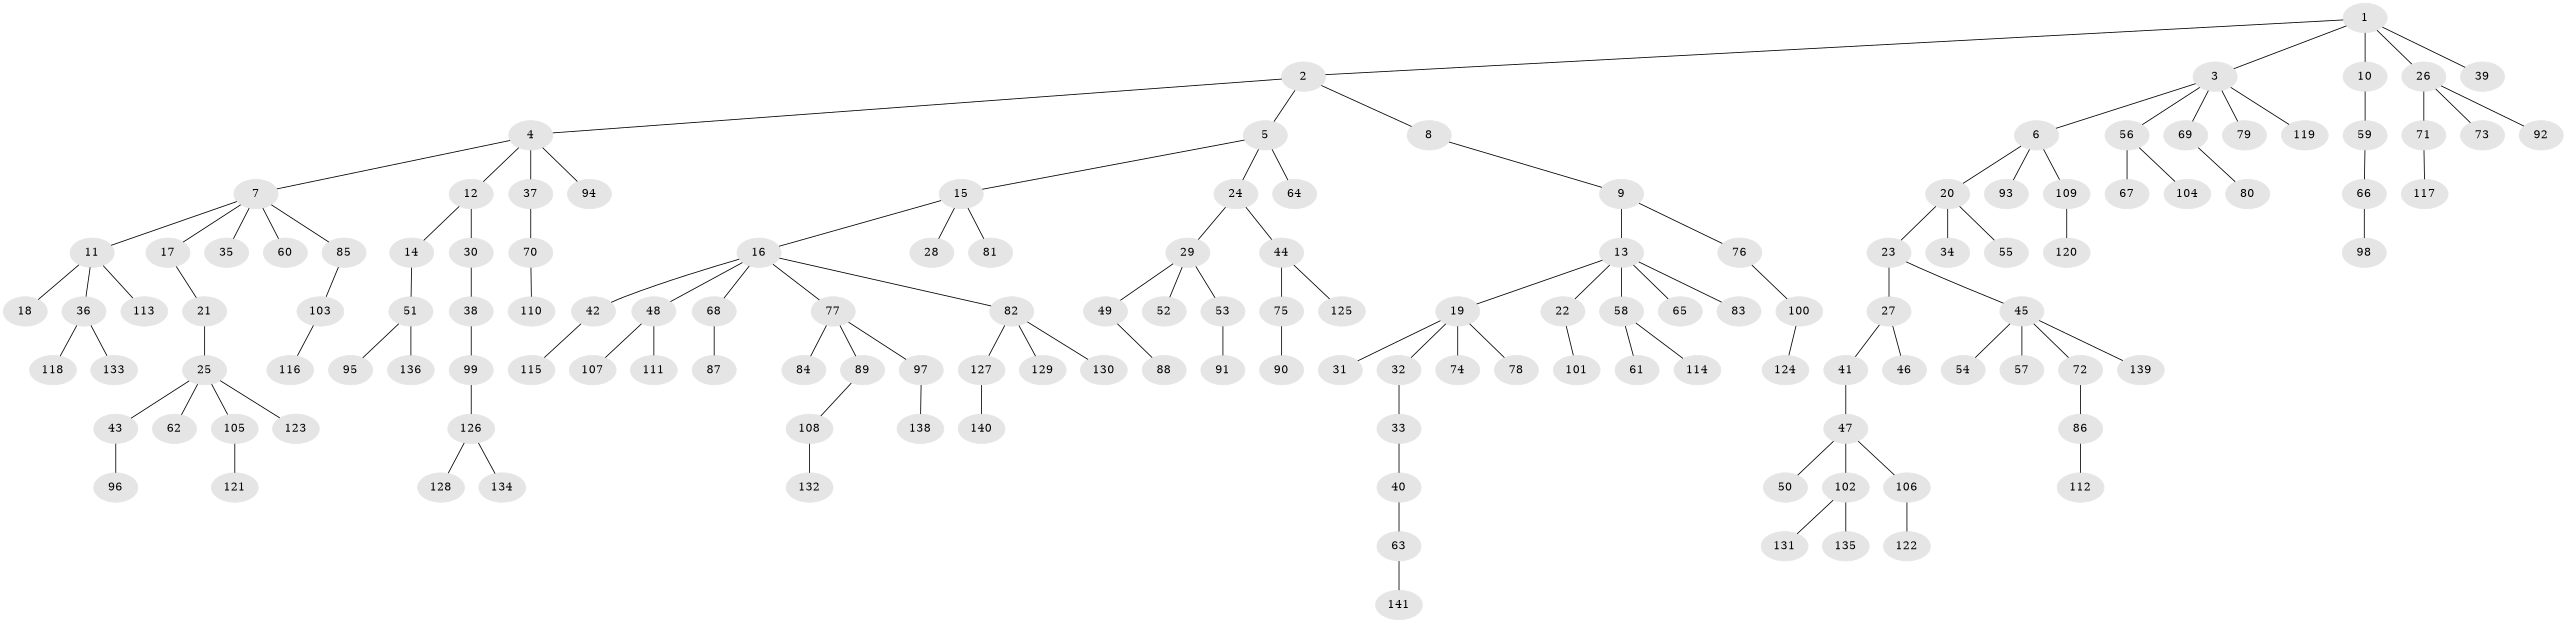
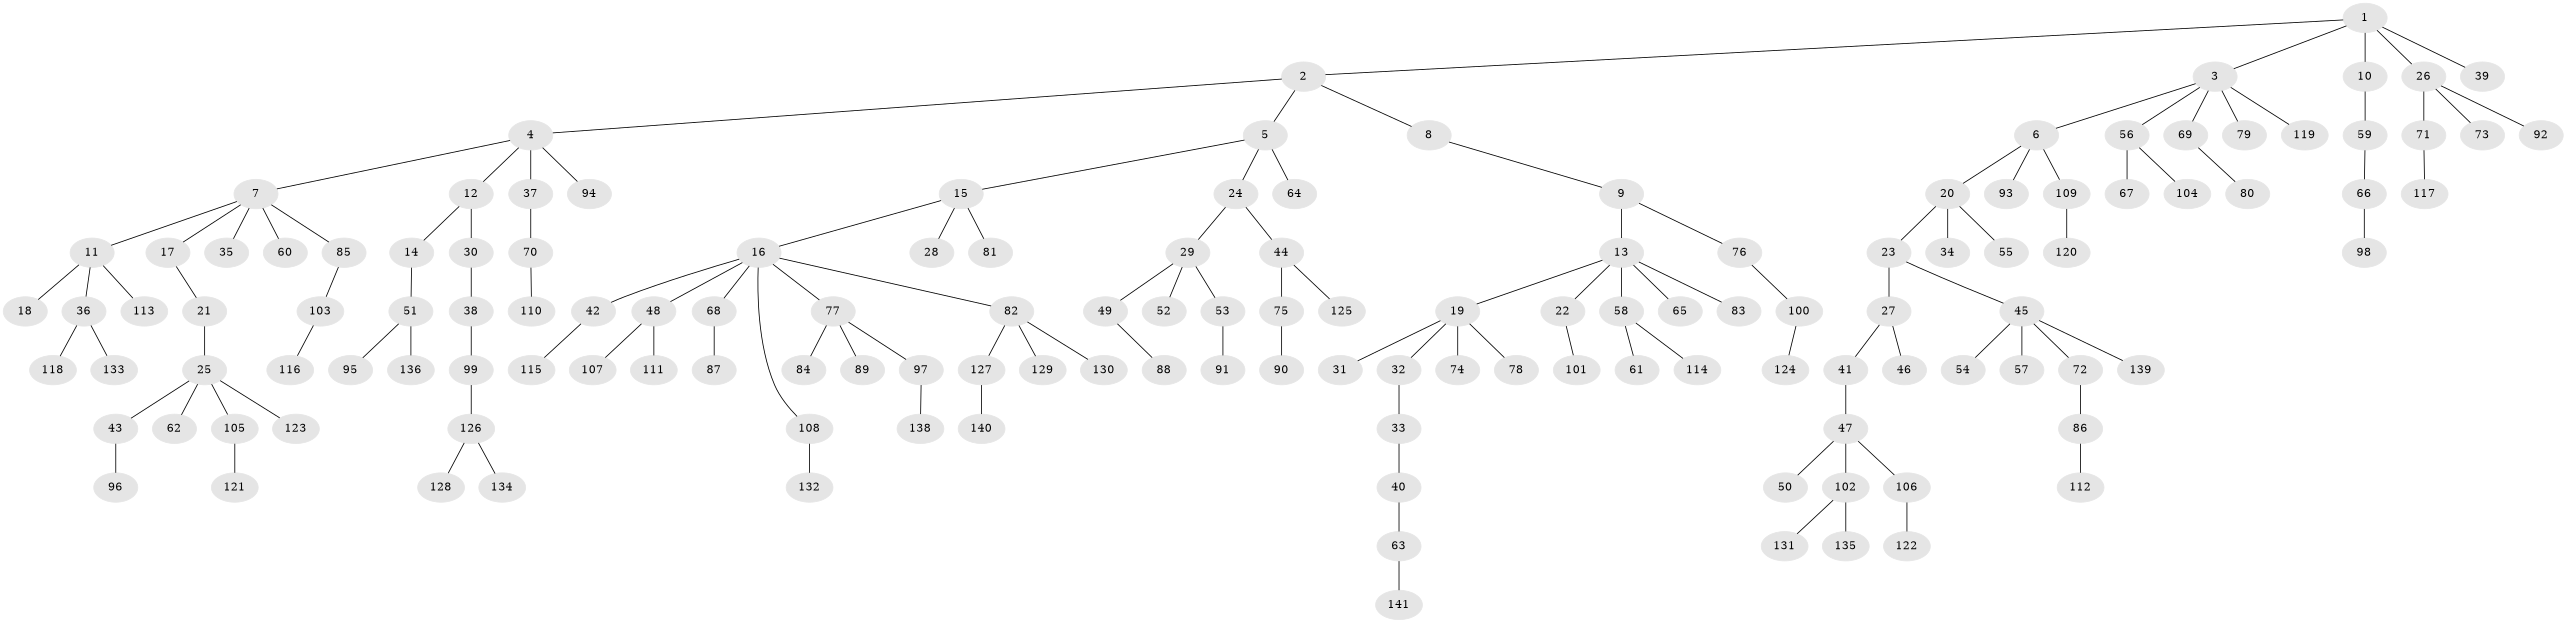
edge "89" -- "108": now "16" -- "108"
